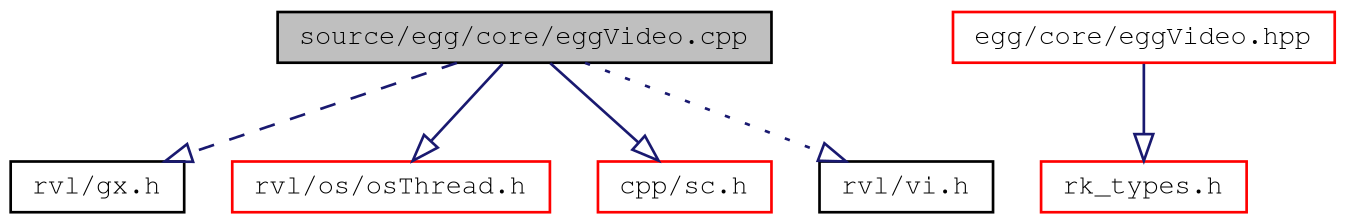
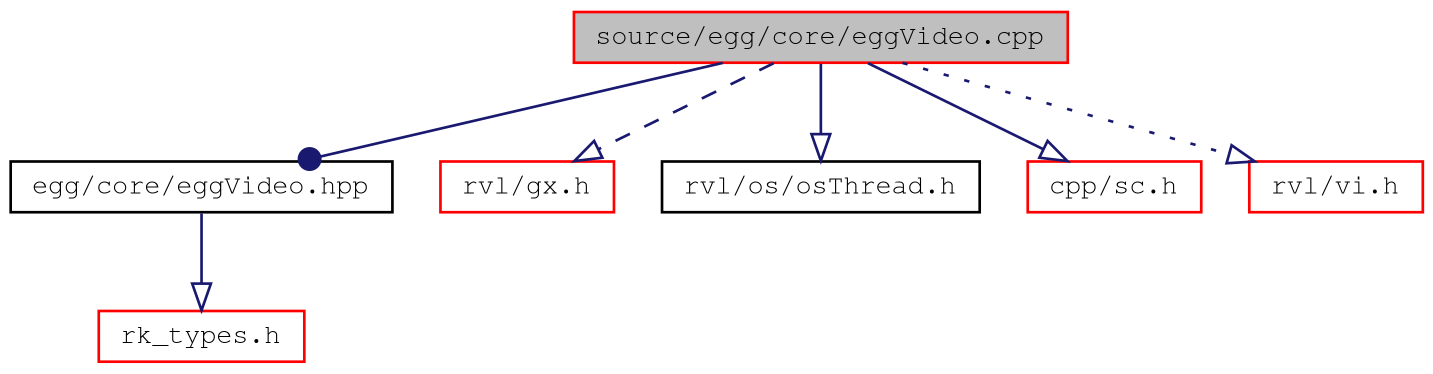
node "source/egg/core/eggVideo.cpp": color black -> red
node "egg/core/eggVideo.hpp": color red -> black
edge "source/egg/core/eggVideo.cpp" -> "egg/core/eggVideo.hpp": added
node "rvl/gx.h": color black -> red
node "rvl/os/osThread.h": color red -> black
node "rvl/vi.h": color black -> red
